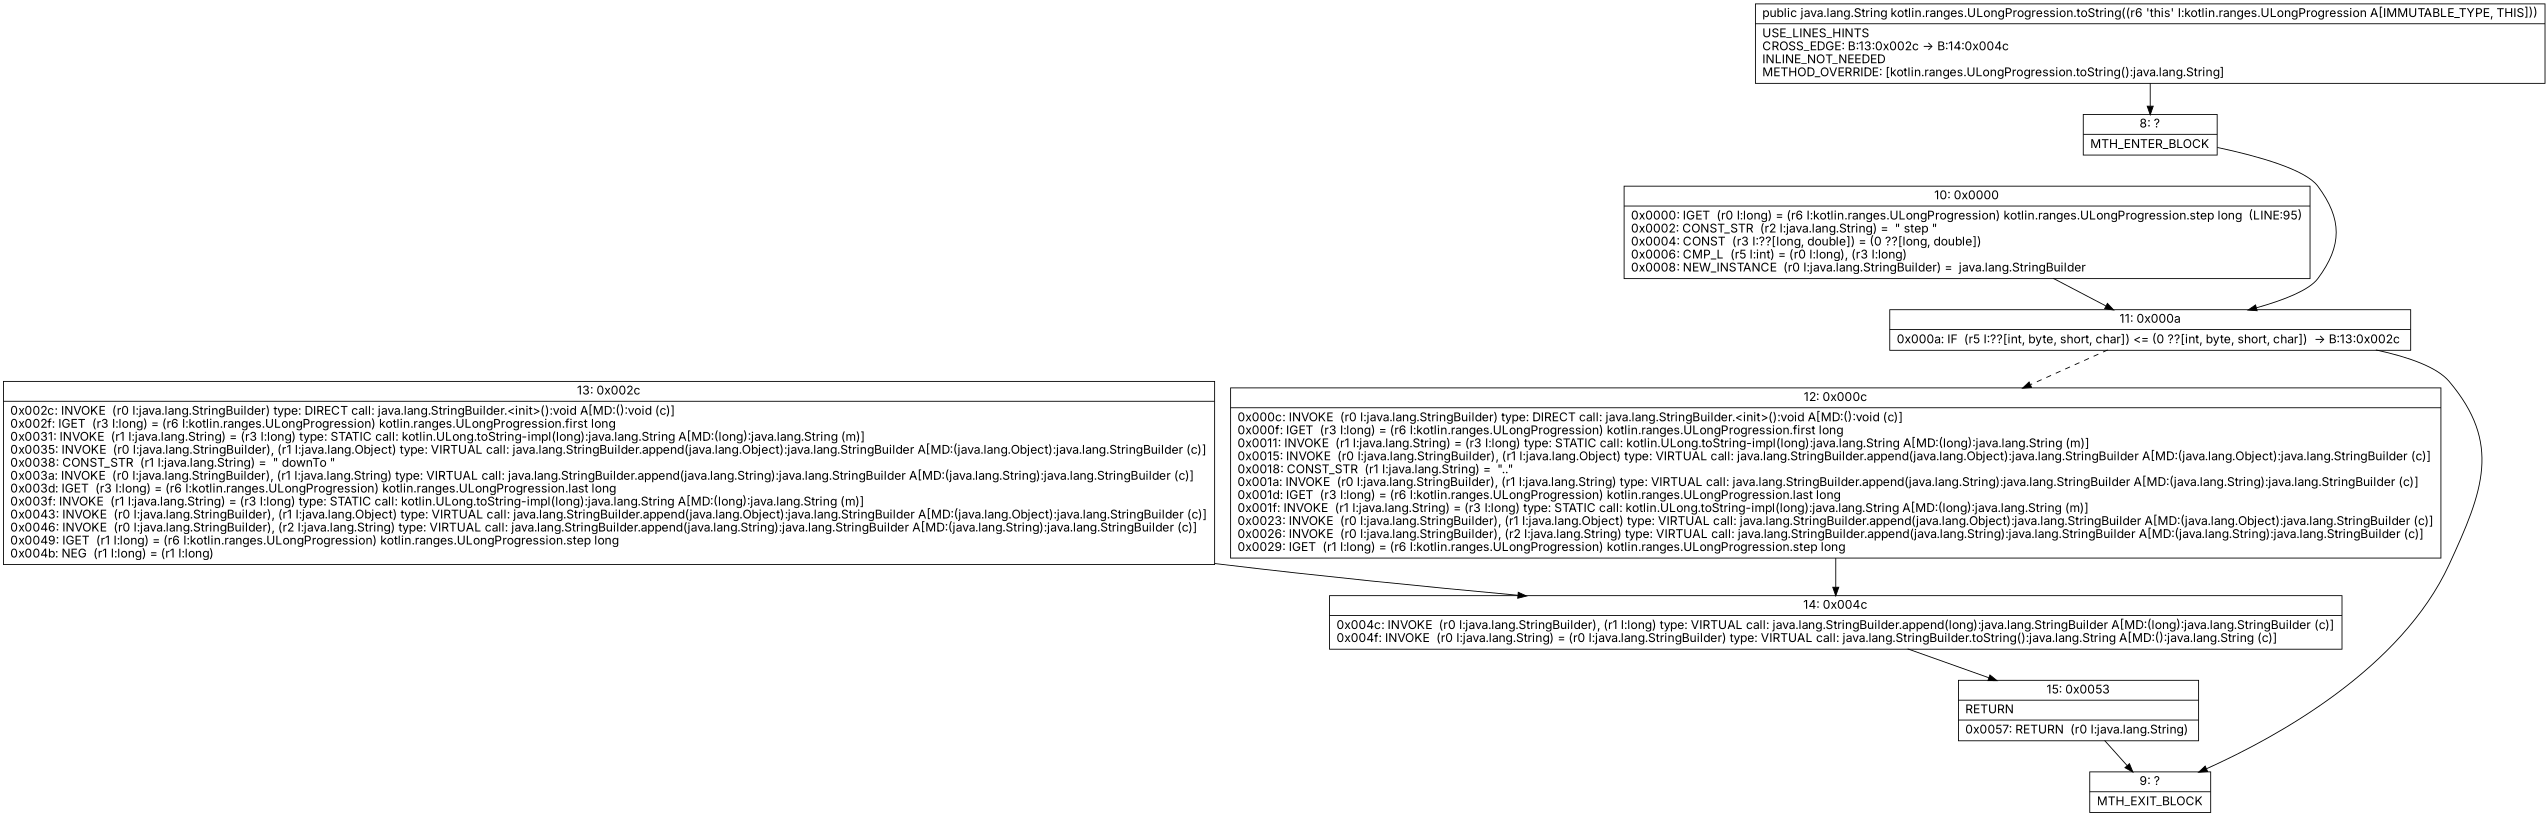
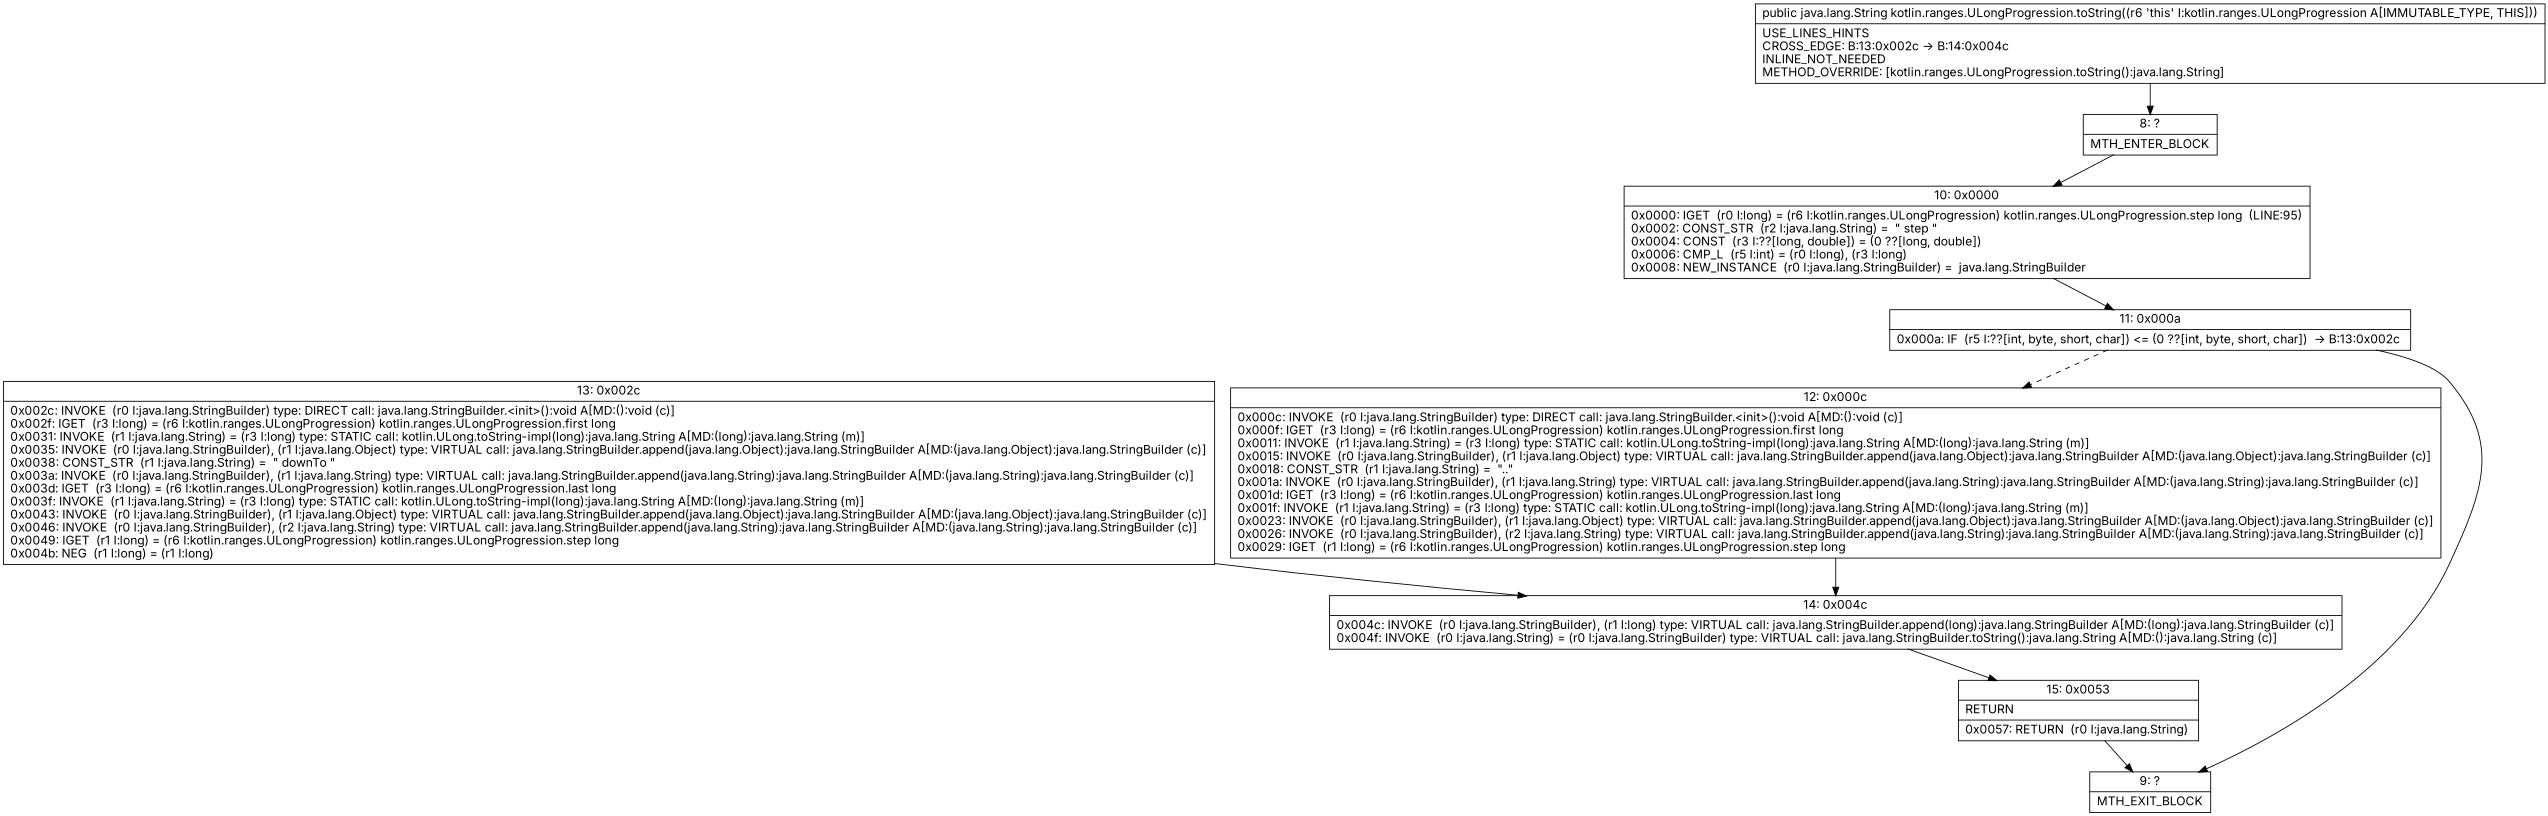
edge "8: ?" -> "11: 0x000a": now "8: ?" -> "10: 0x0000"
